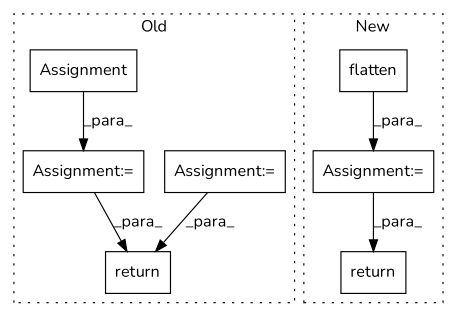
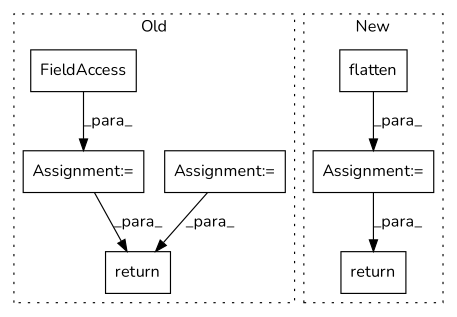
node "Assignment": label "Assignment" -> "FieldAccess"
